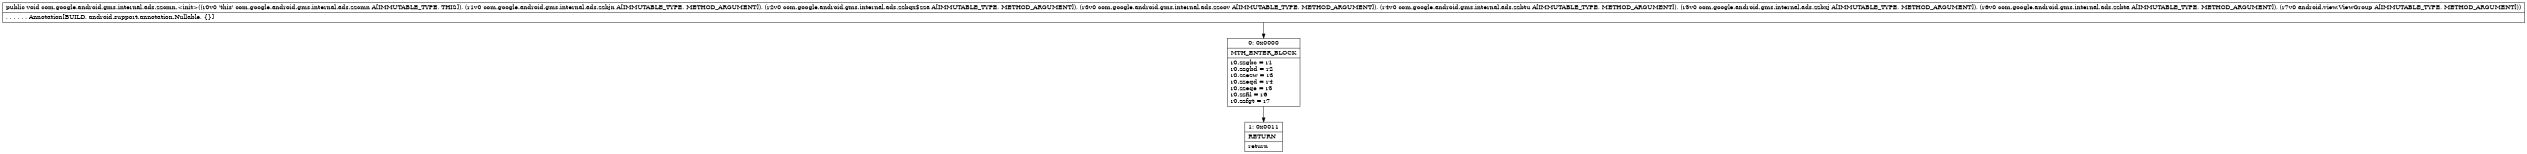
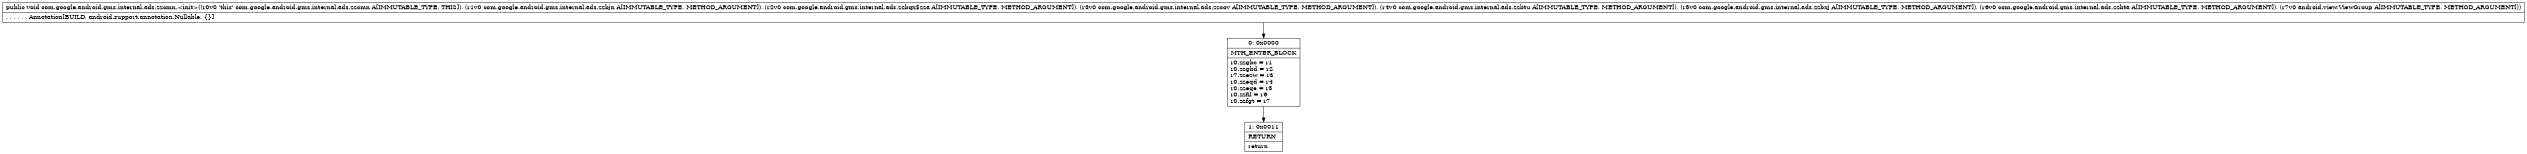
node "0: 0x0000": text "r0.zzezw = r3" -> "r7.zzezw = r3"
